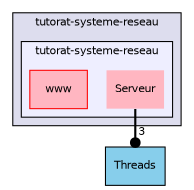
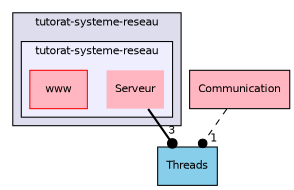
node "Communication": added
